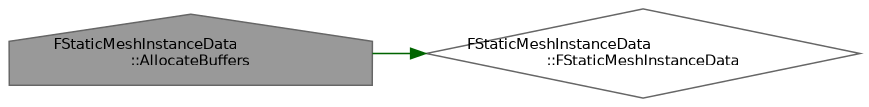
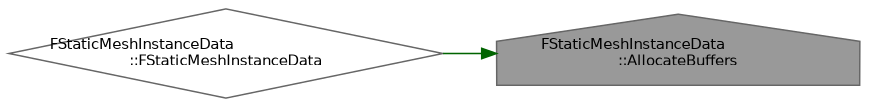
edge "FStaticMeshInstanceData ::AllocateBuffers" -> "FStaticMeshInstanceData ::FStaticMeshInstanceData": reversed
